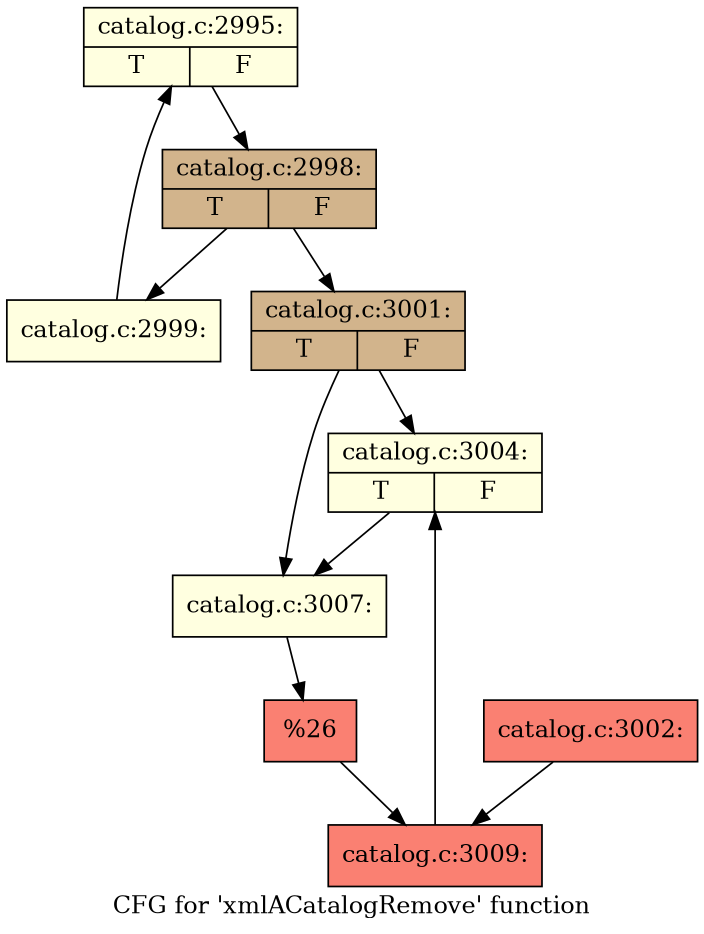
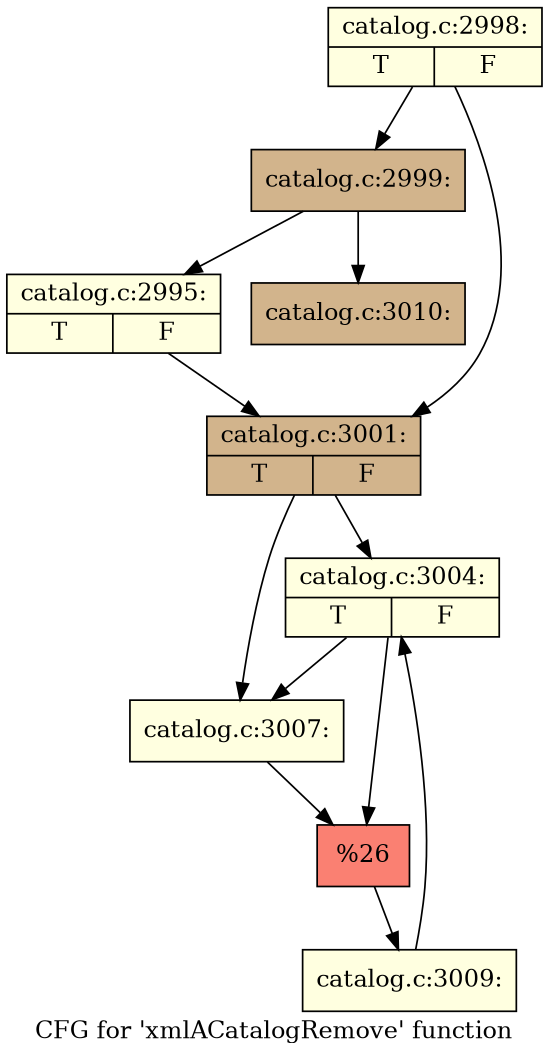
edge "catalog.c:2995:" -> "catalog.c:2998:": now "catalog.c:2995:" -> "catalog.c:3001:"
node "catalog.c:2998:": fillcolor tan -> lightyellow
node "catalog.c:3010:": added
node "catalog.c:2999:": fillcolor lightyellow -> tan
edge "catalog.c:3004:" -> "%26": added
node "catalog.c:3002:": removed
node "catalog.c:3009:": fillcolor salmon -> lightyellow
